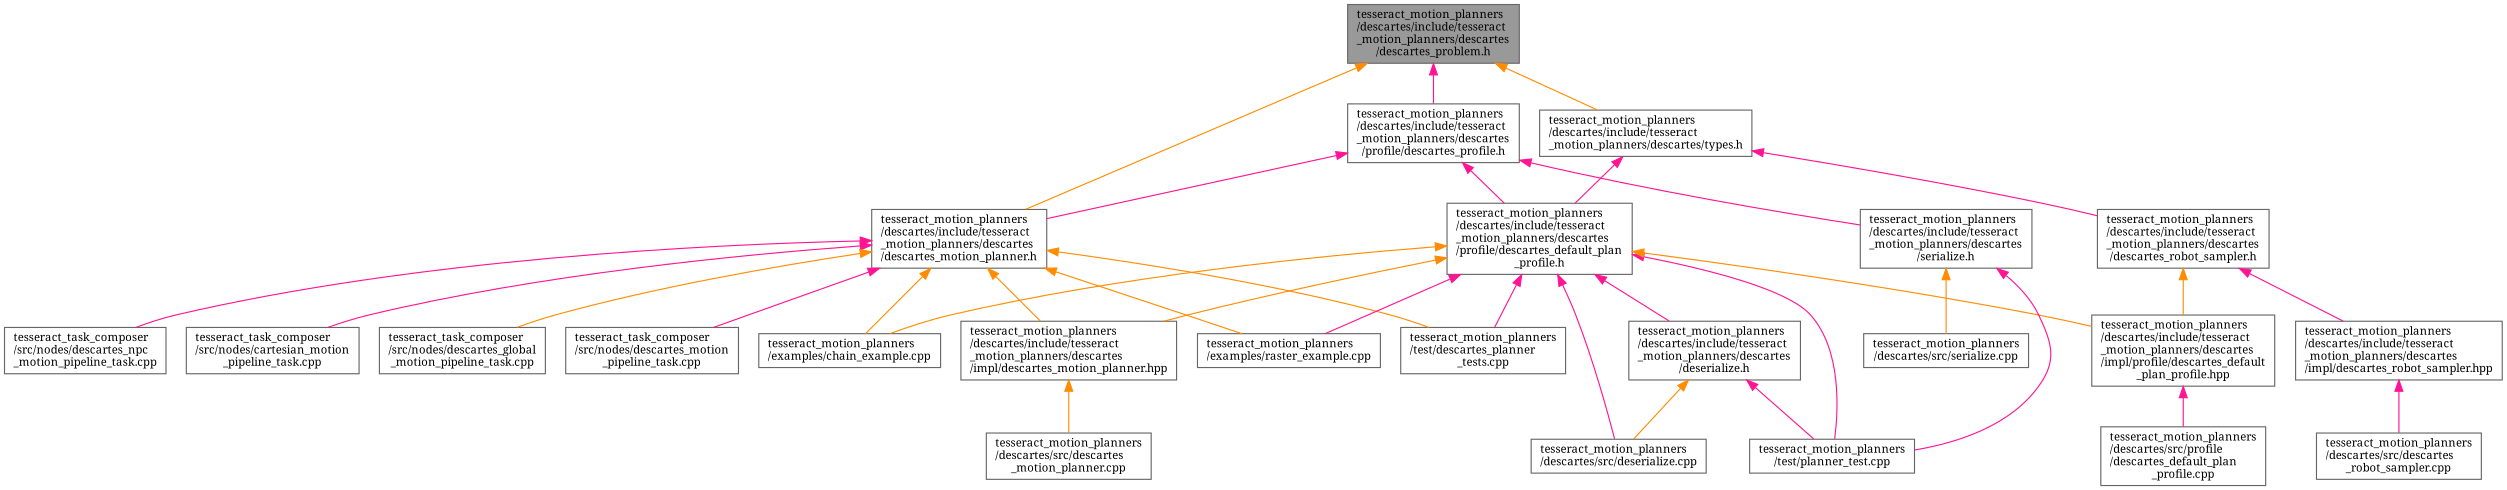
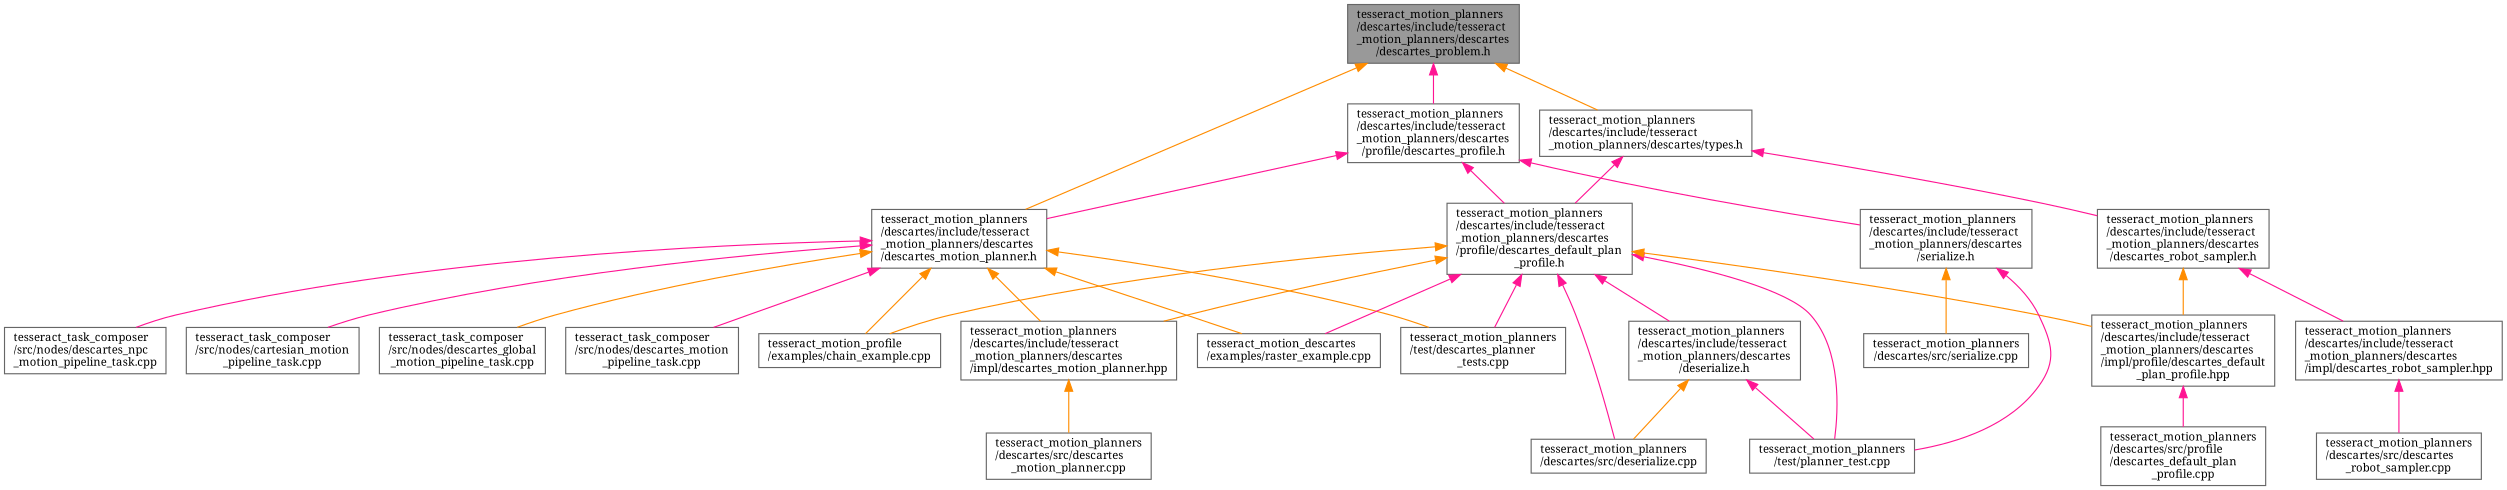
node "tesseract_motion_planners /examples/chain_example.cpp": label "tesseract_motion_planners /examples/chain_example.cpp" -> "tesseract_motion_profile /examples/chain_example.cpp"
node "tesseract_motion_planners /examples/raster_example.cpp": label "tesseract_motion_planners /examples/raster_example.cpp" -> "tesseract_motion_descartes /examples/raster_example.cpp"
